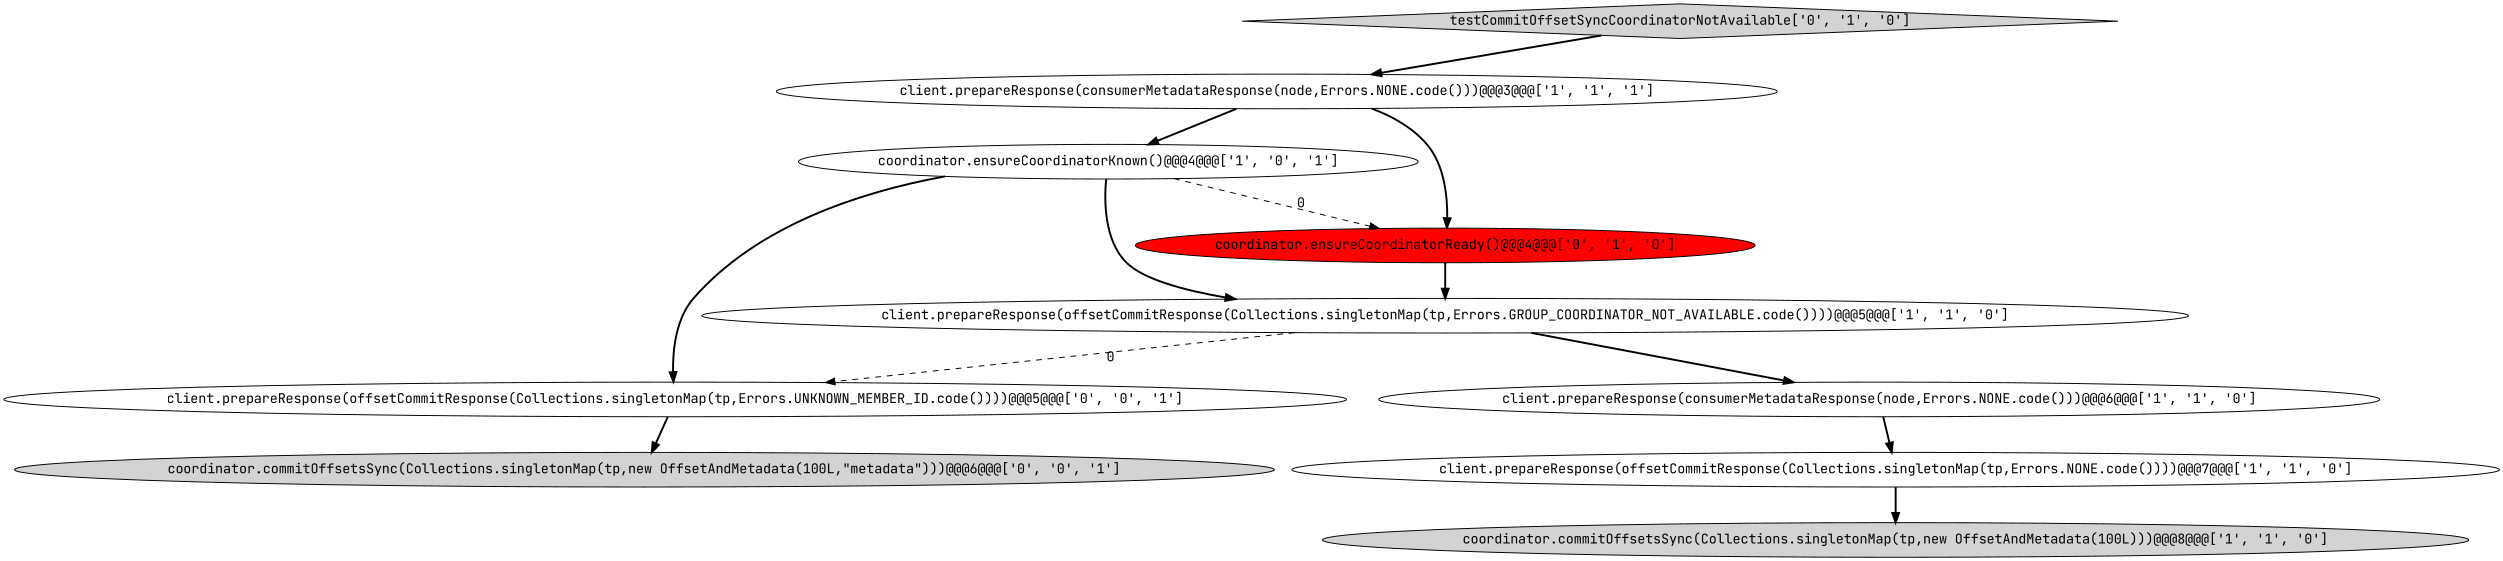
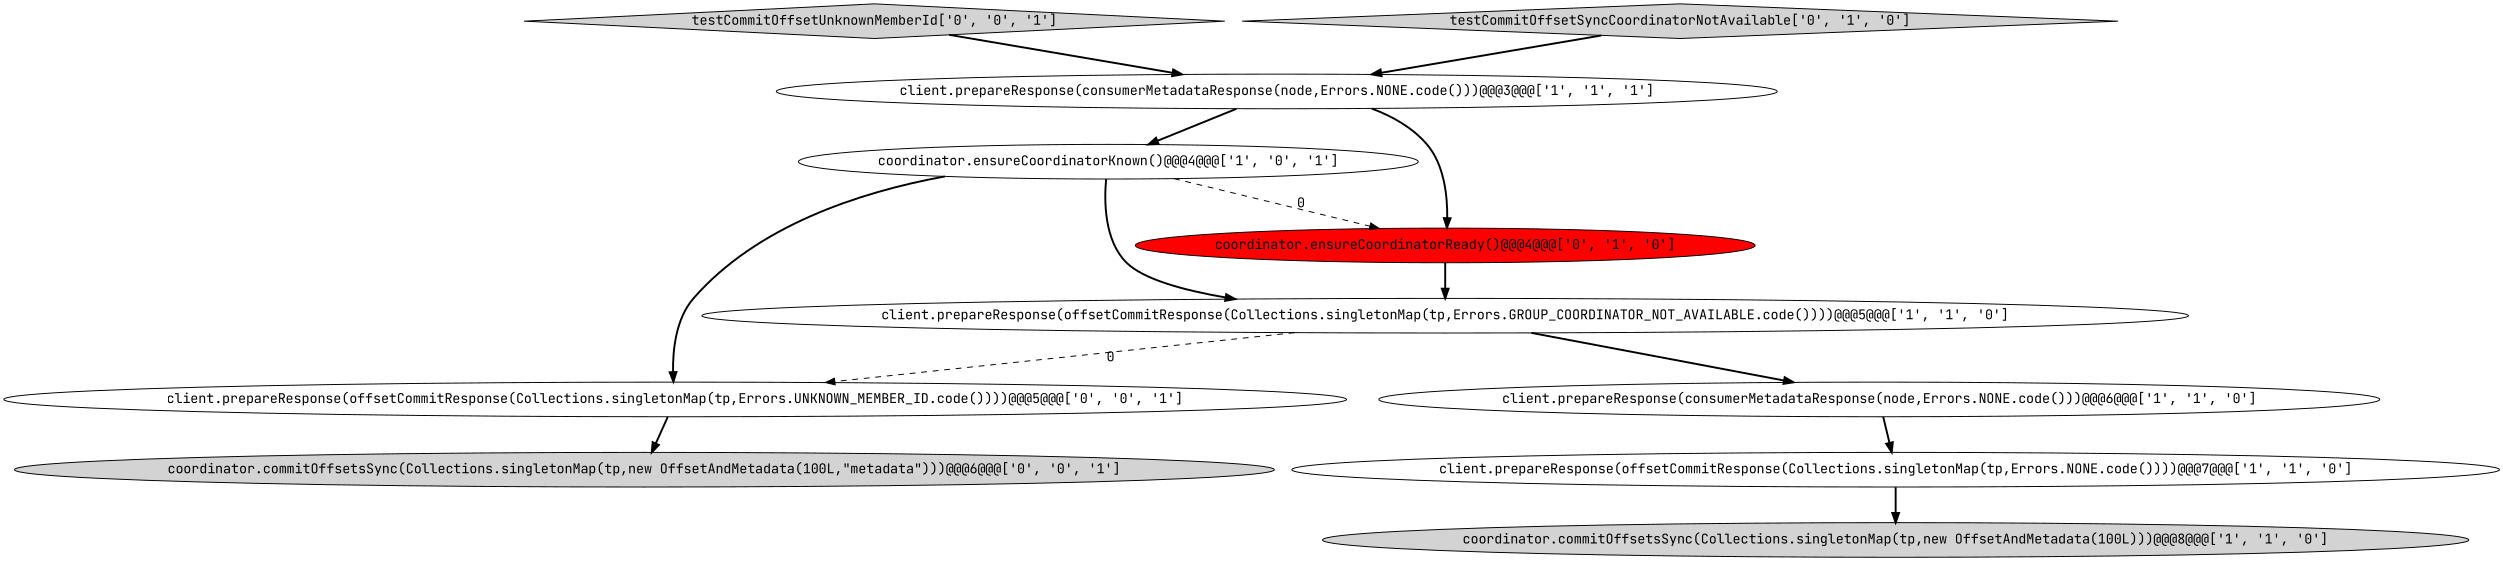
node "testCommitOffsetUnknownMemberId['0', '0', '1']": added
